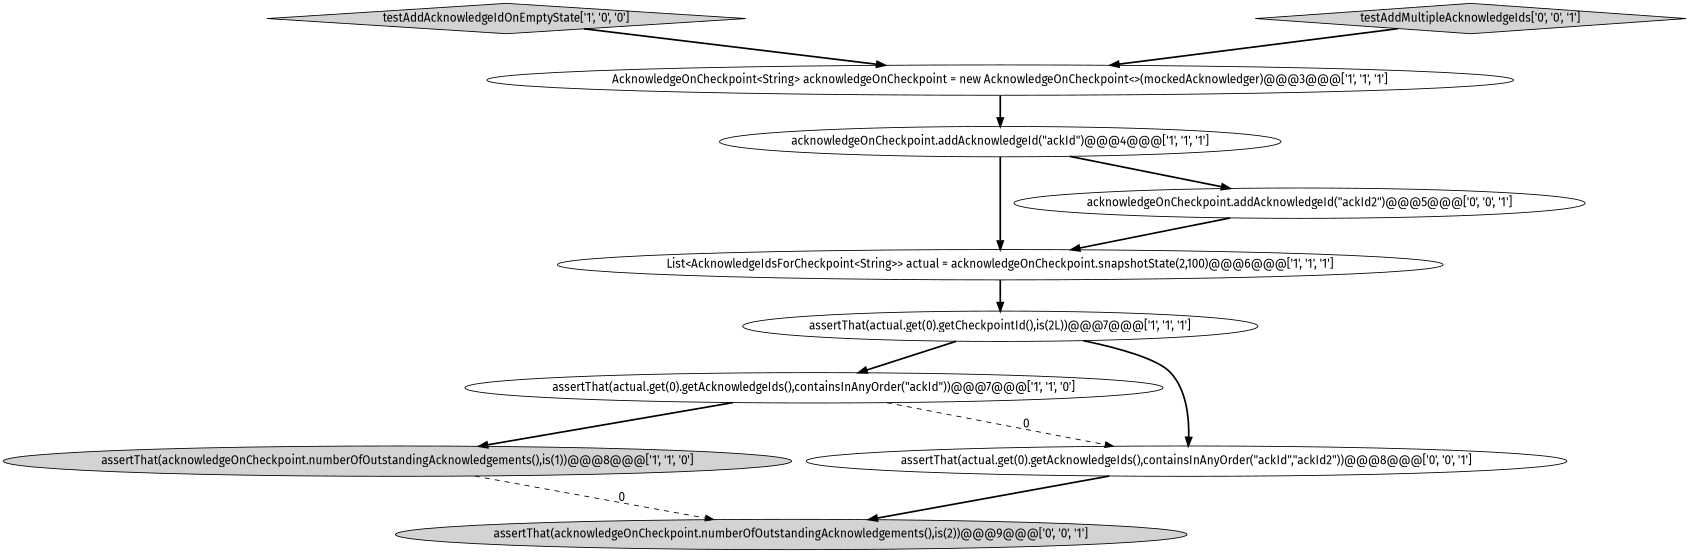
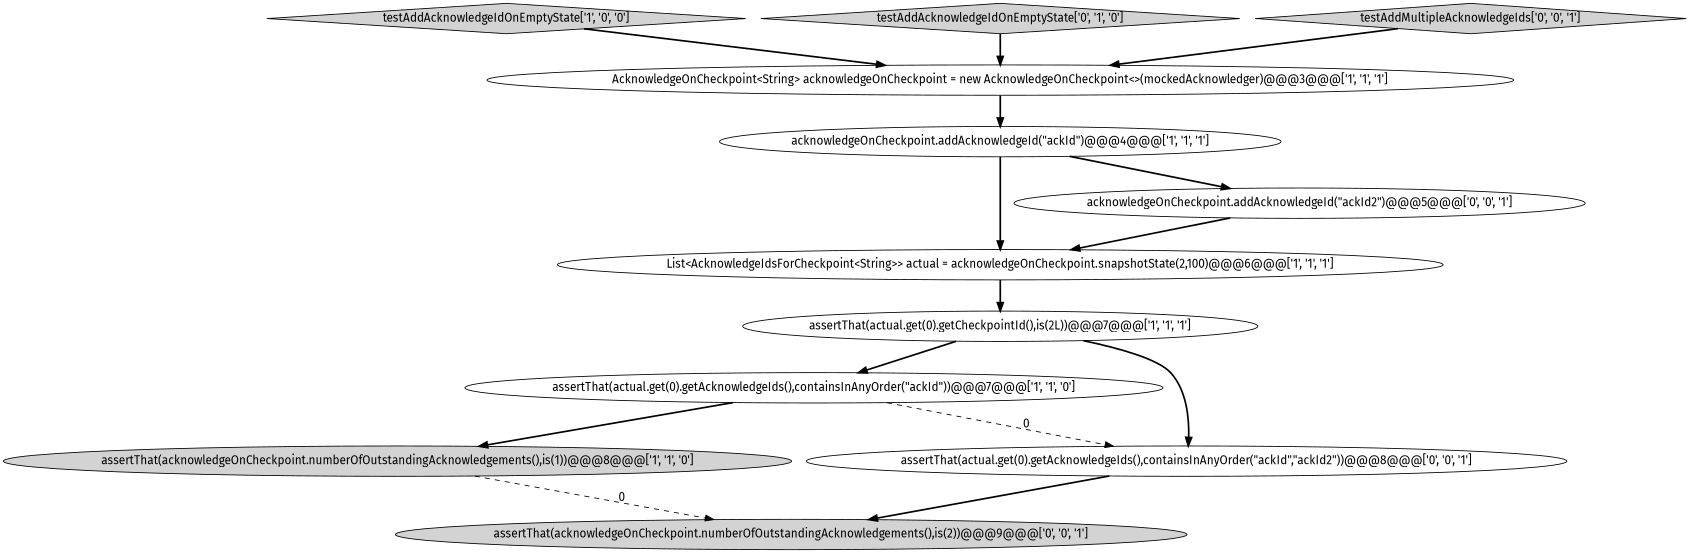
node "testAddAcknowledgeIdOnEmptyState['0', '1', '0']": added
